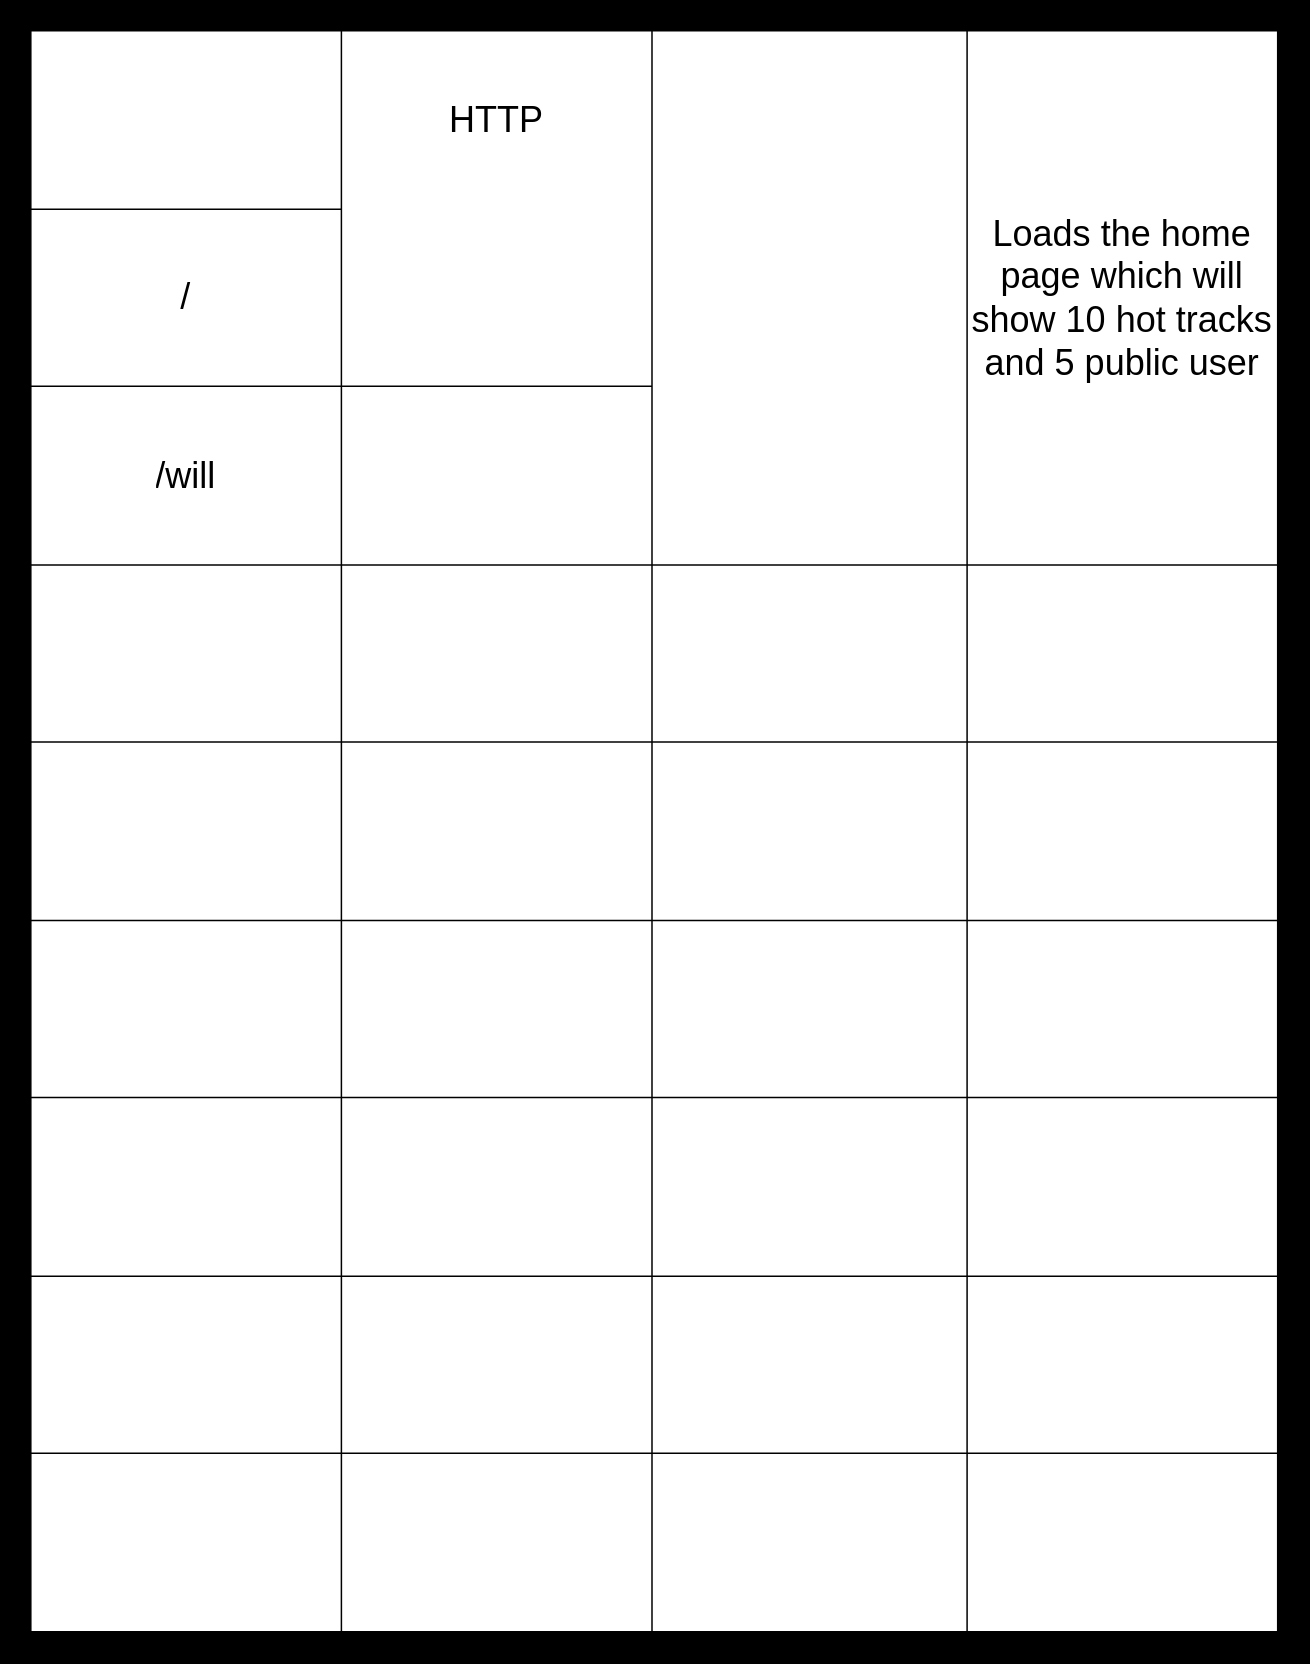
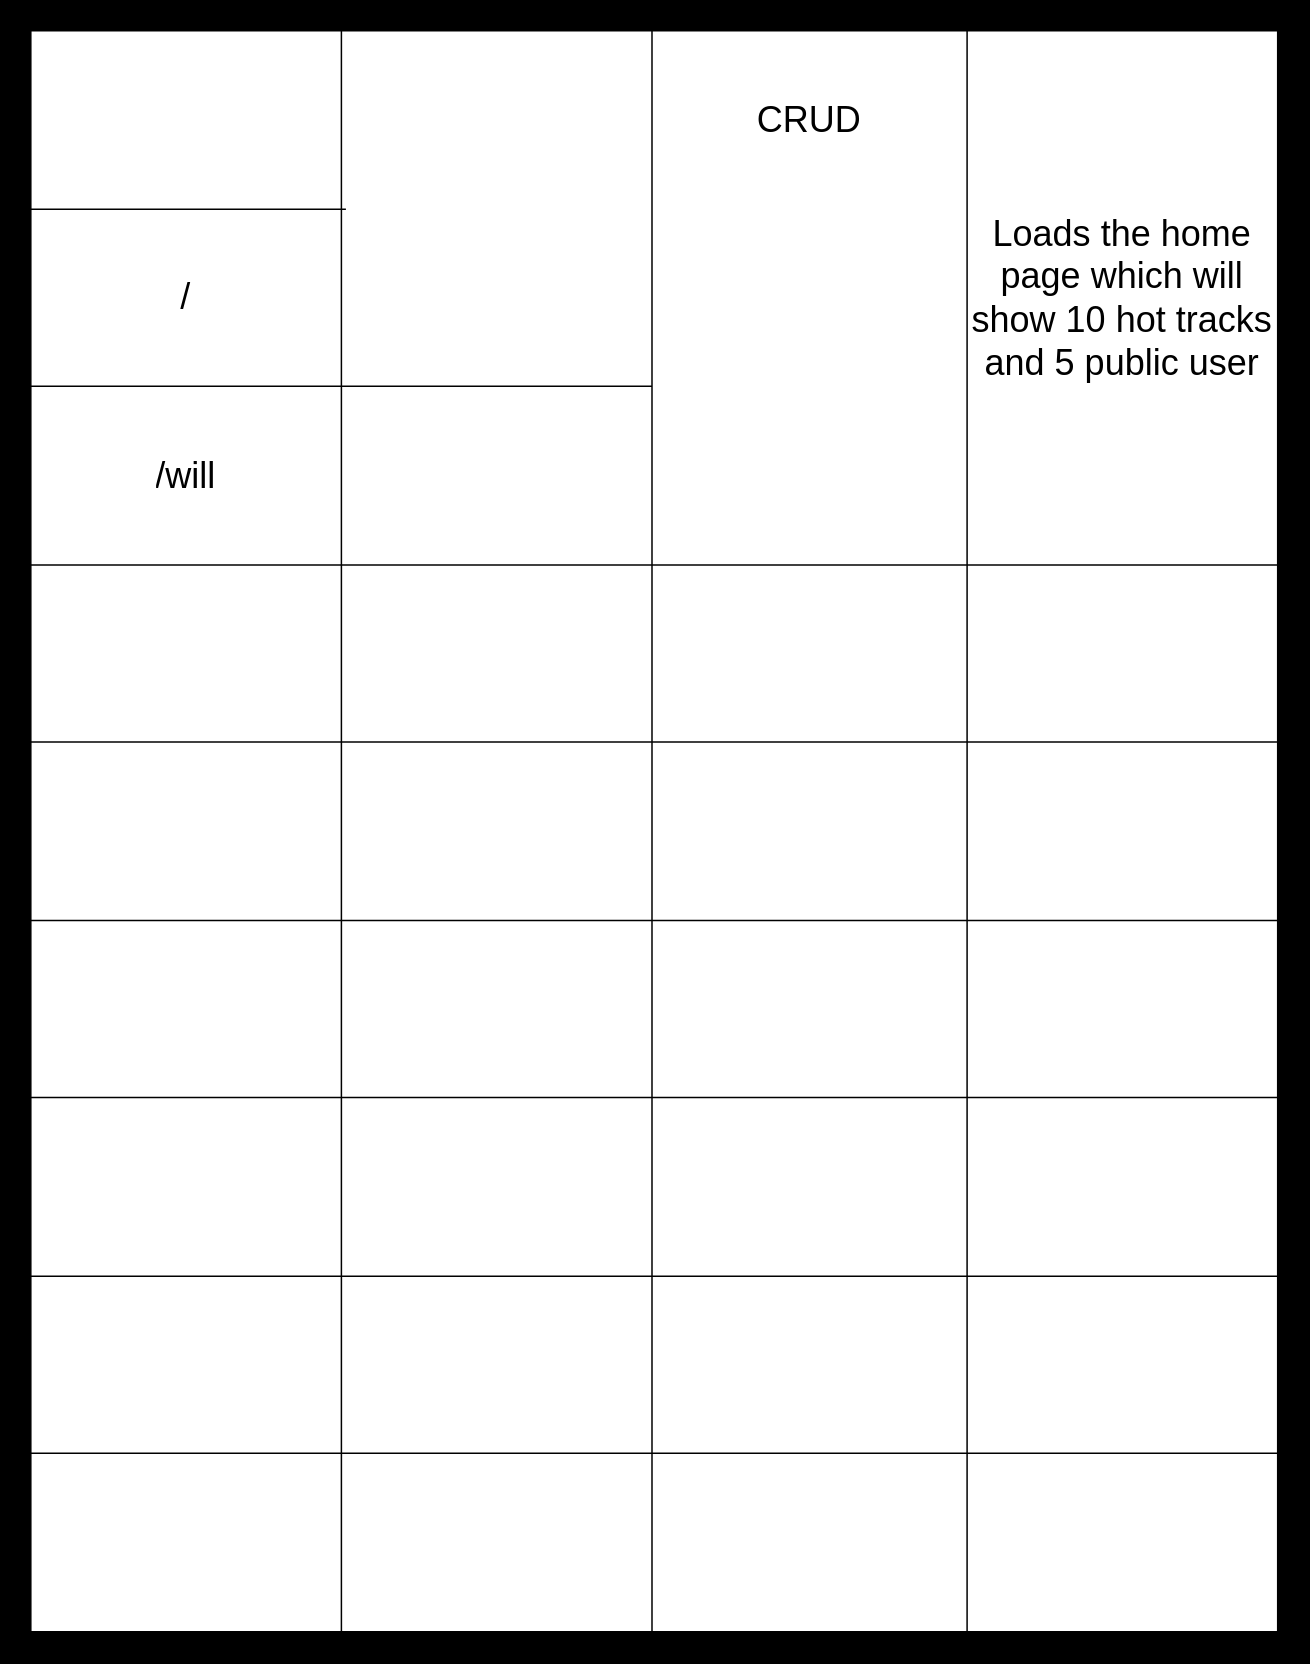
node "HTTP": removed
node "CRUD": added
